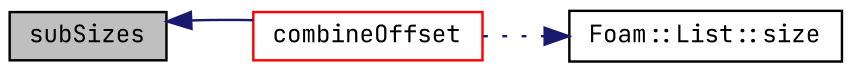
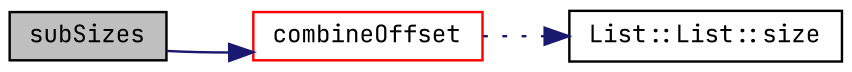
edge "combineOffset" -> "subSizes": reversed
node "Foam::List::size": label "Foam::List::size" -> "List::List::size"
